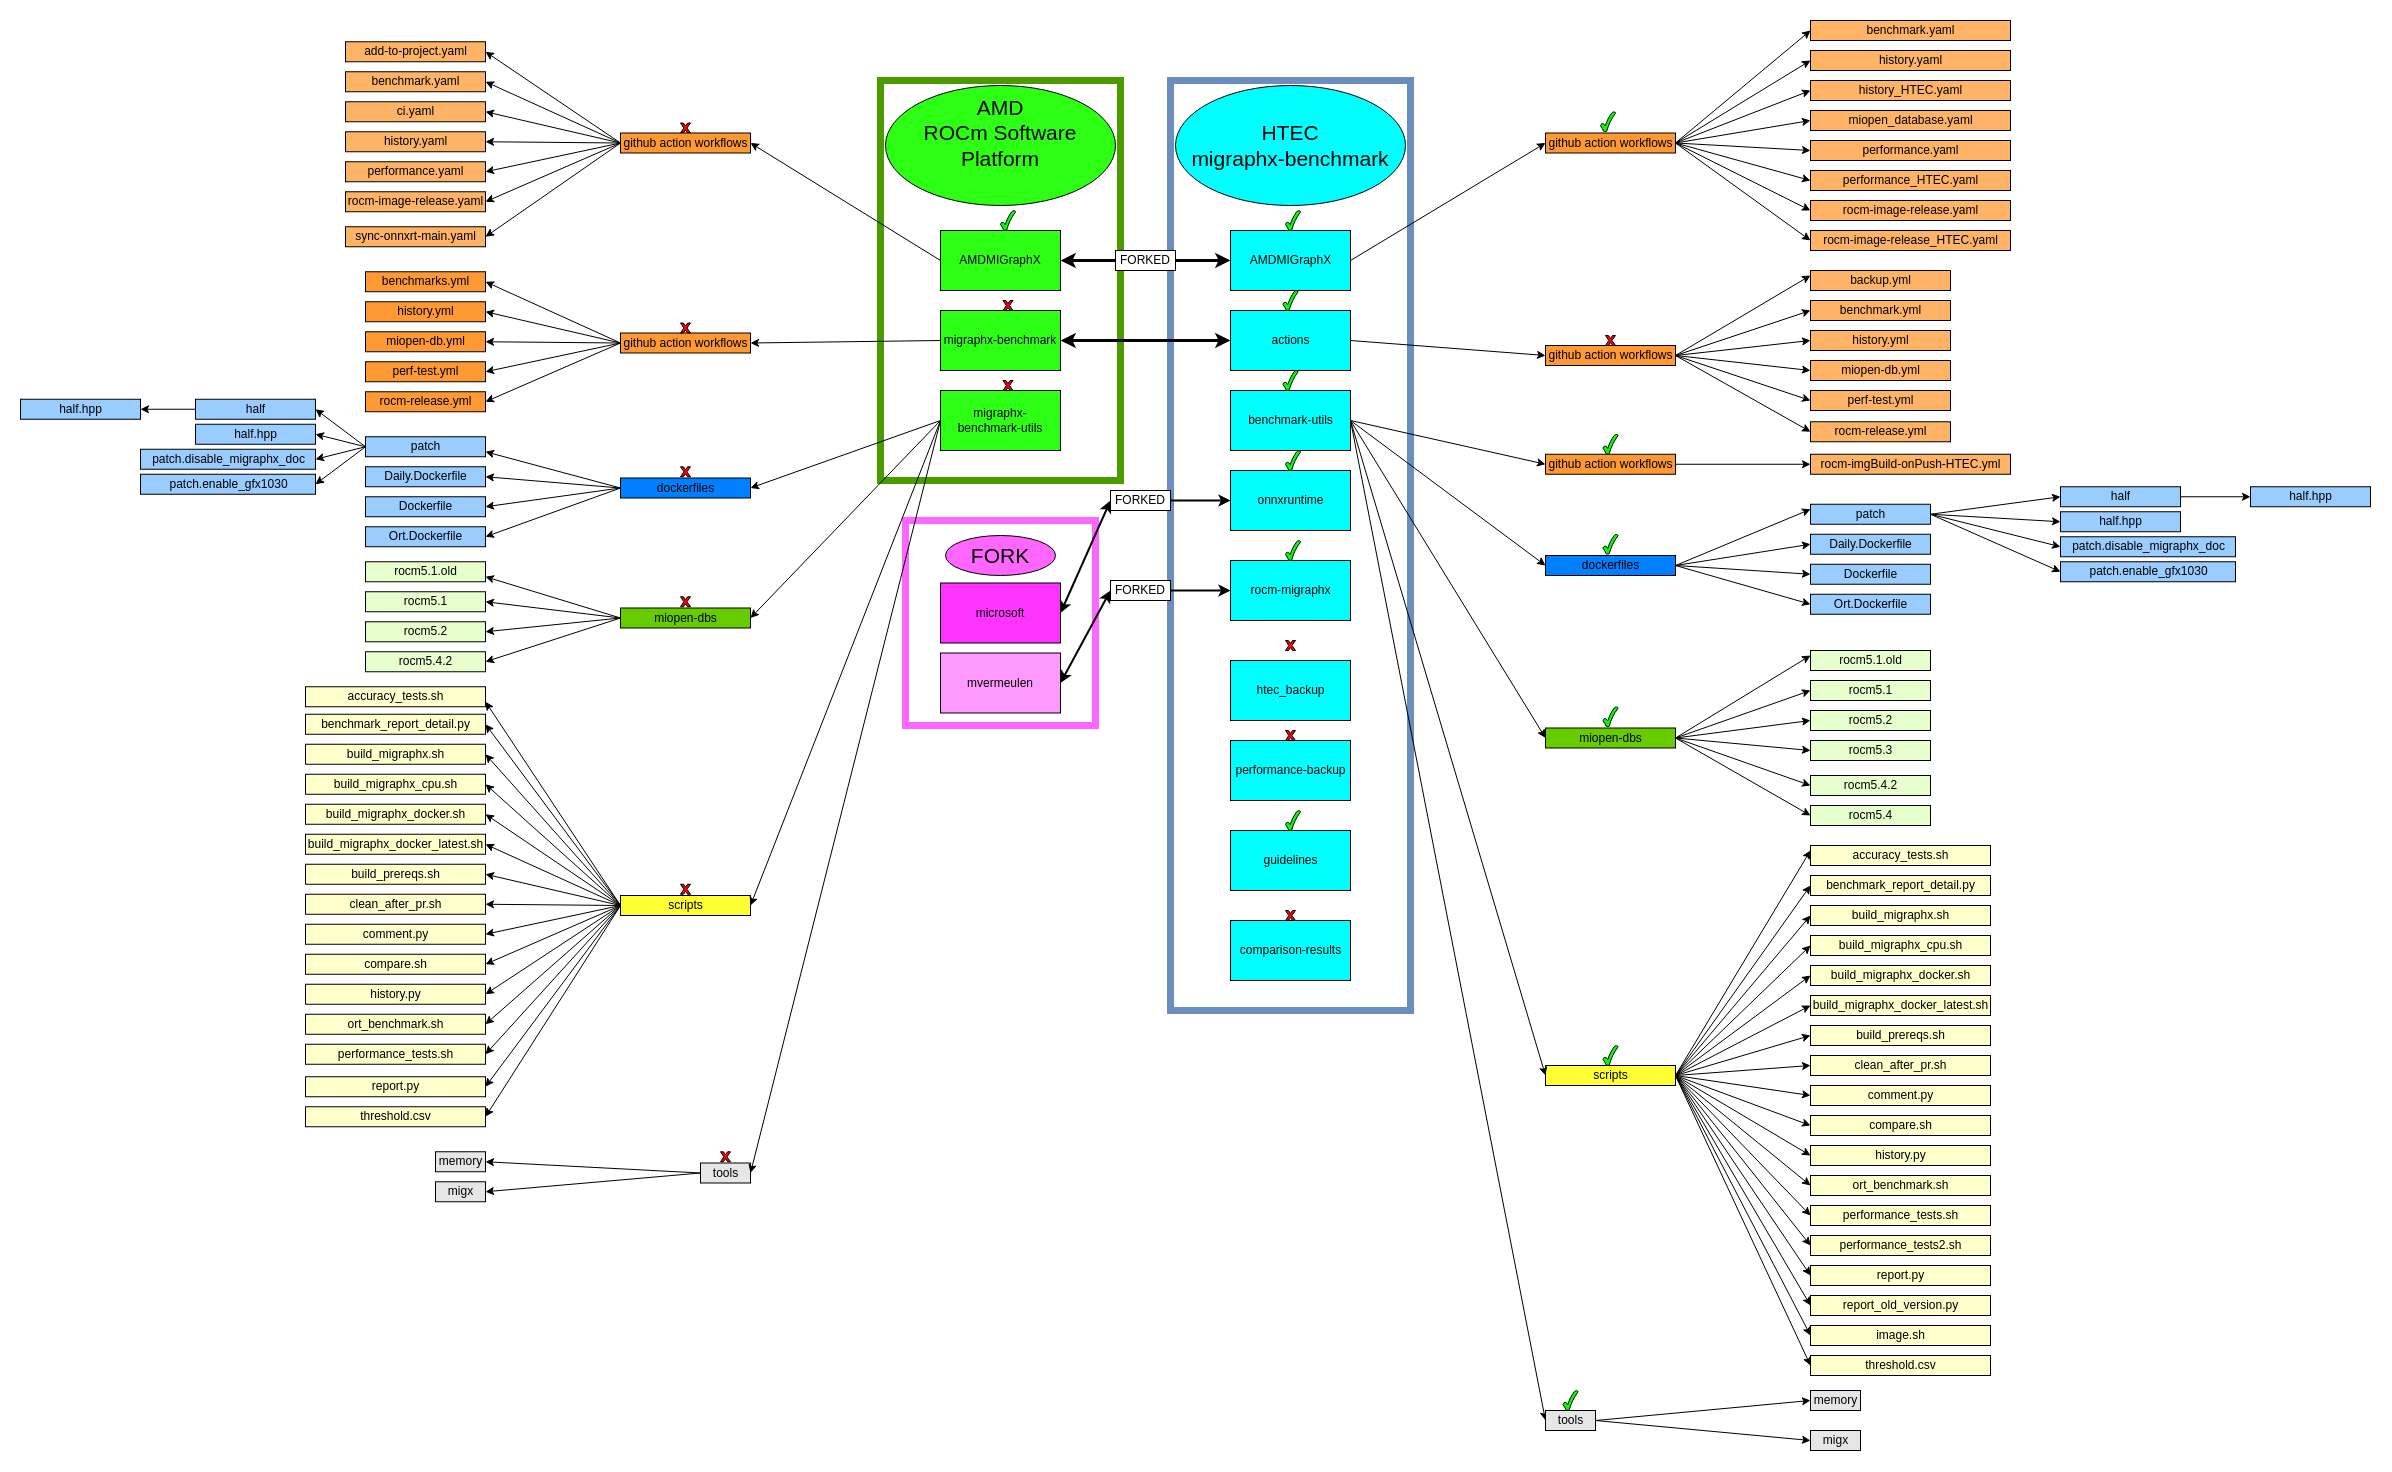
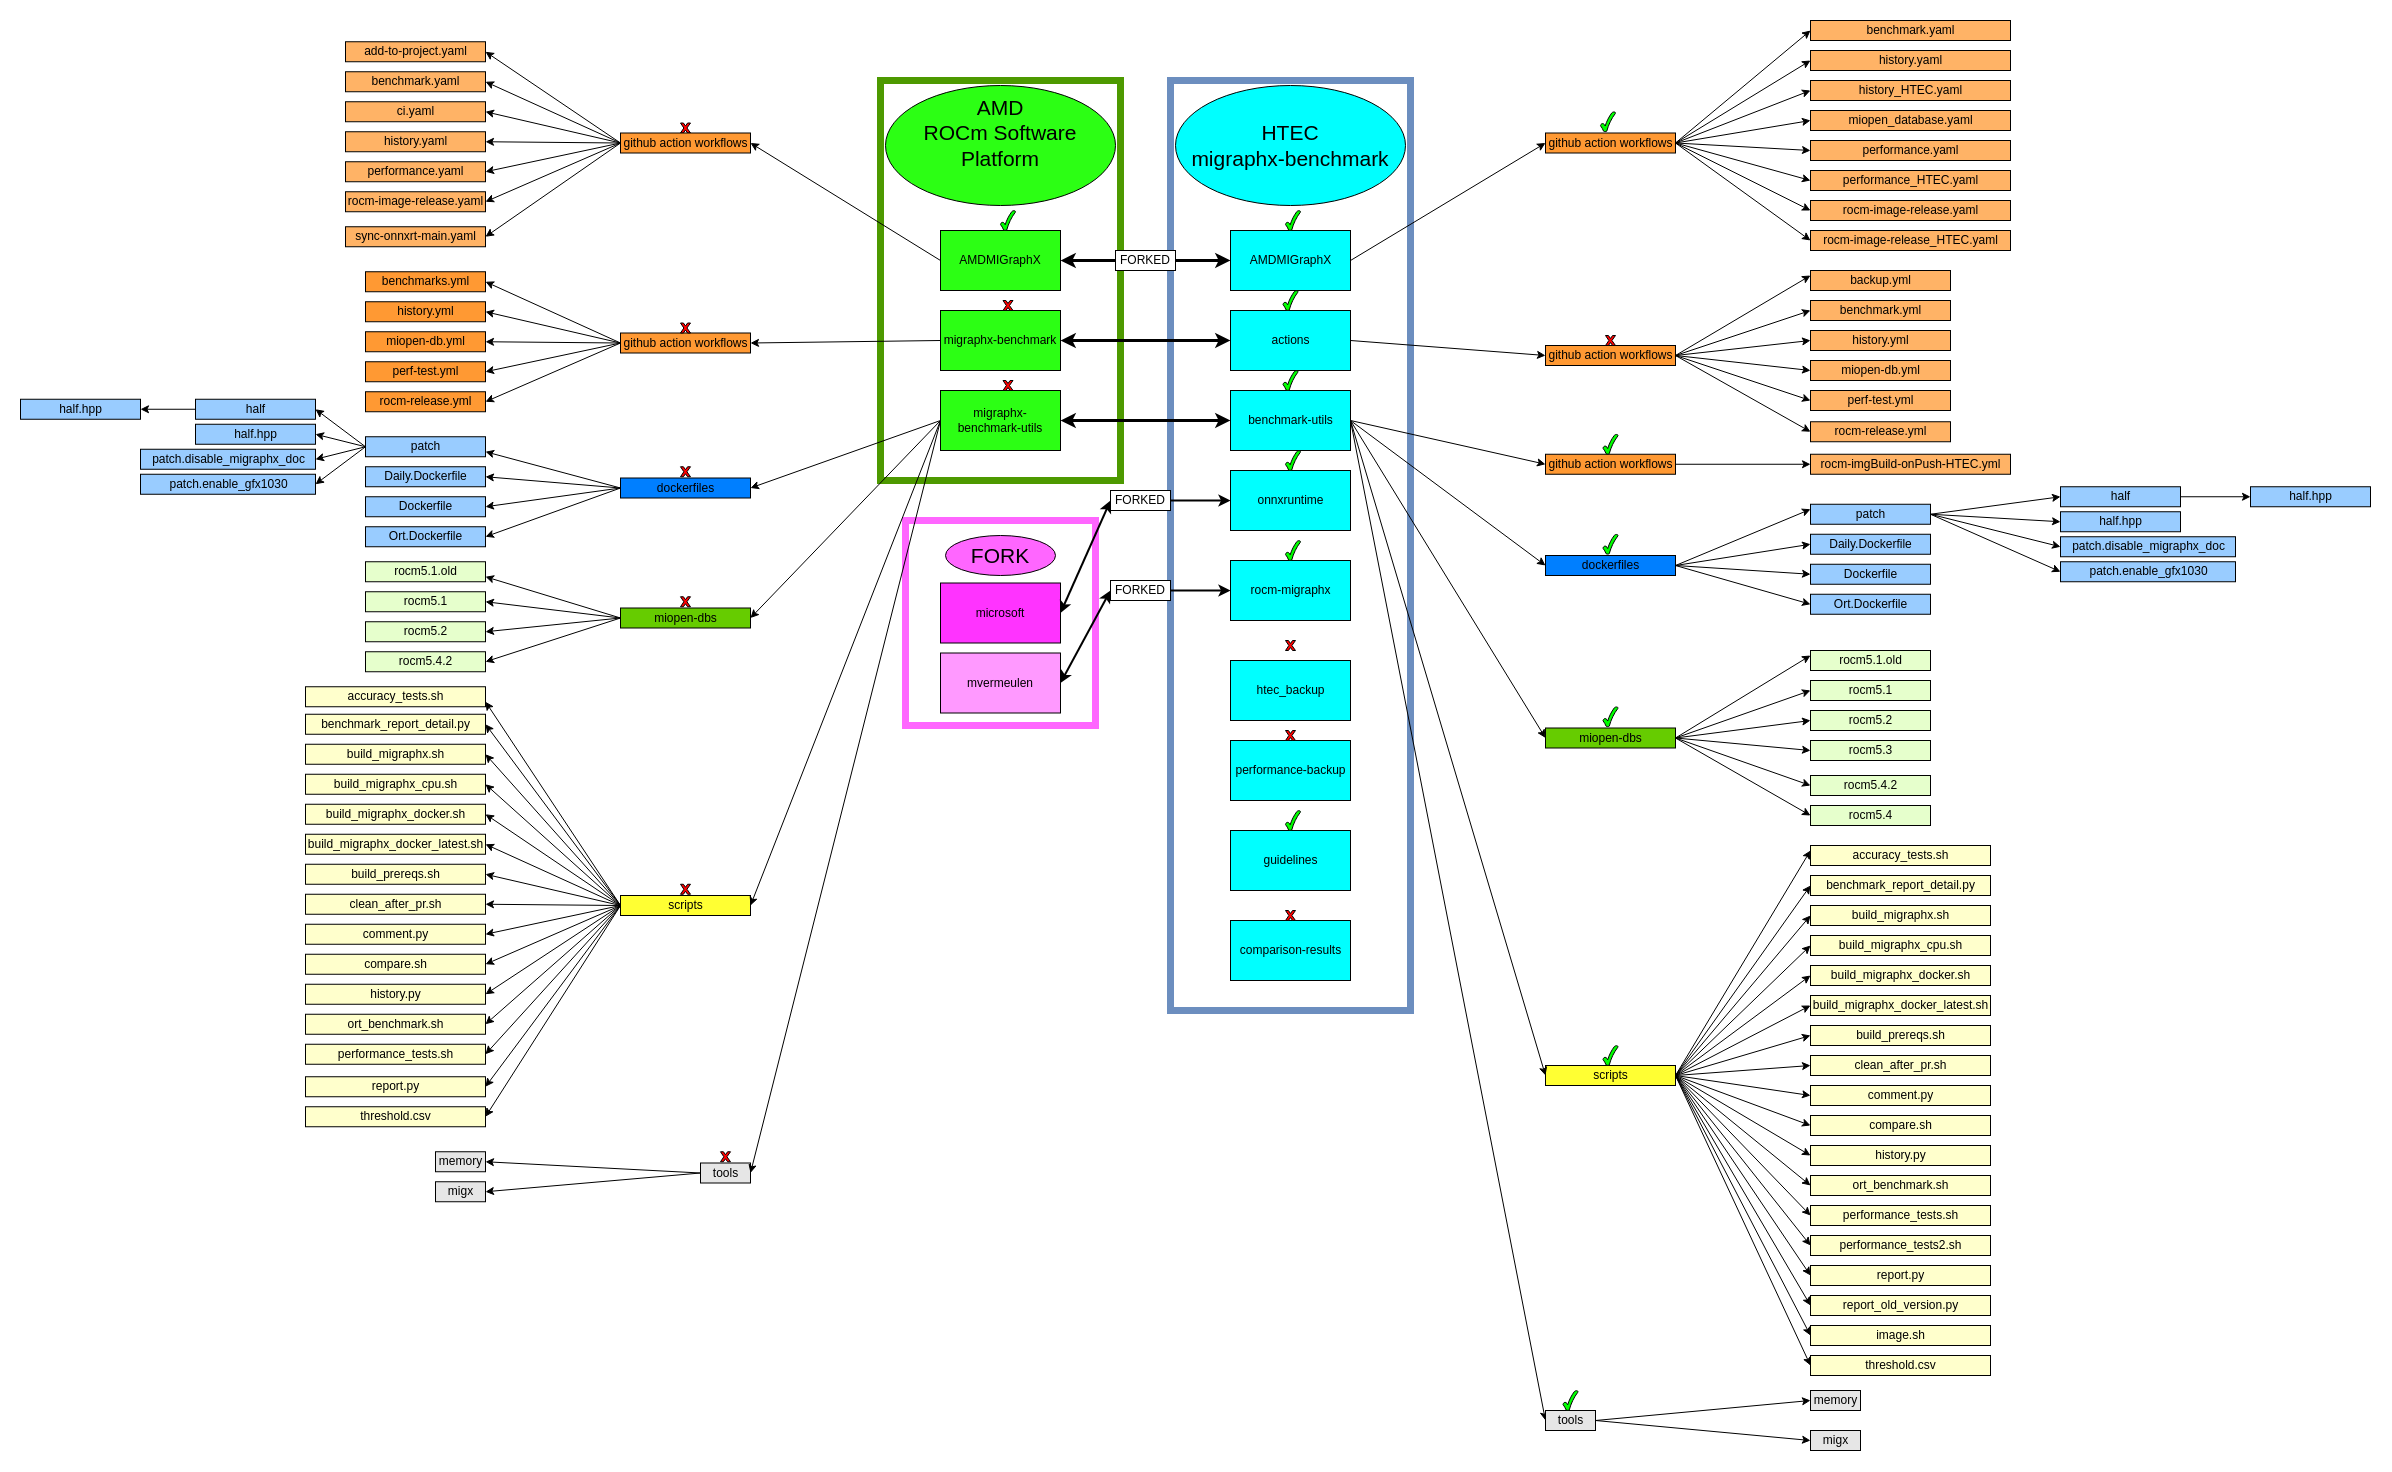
edge "migraphx-benchmark-utils" -- "benchmark-utils": added
